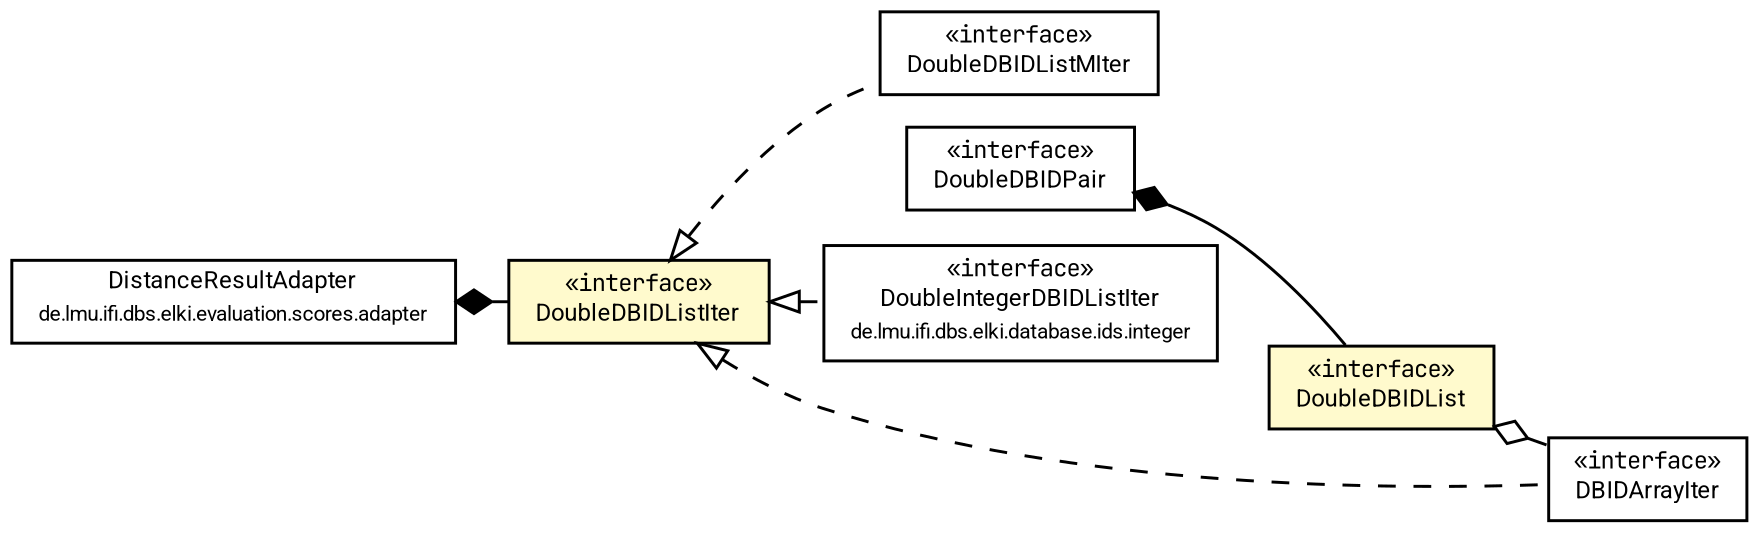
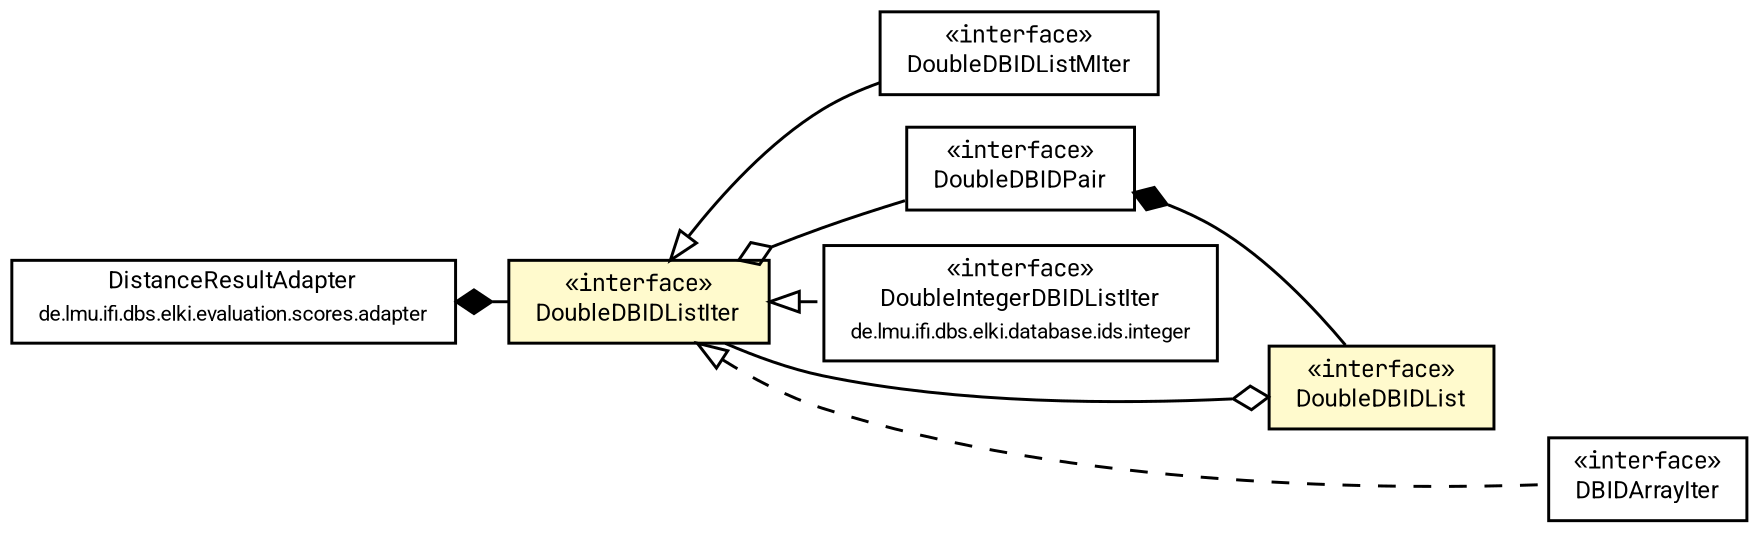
edge "DoubleDBIDListMIter" -> "DoubleDBIDListIter": style dashed -> solid
edge "DoubleDBIDPair" -> "DoubleDBIDListIter": added
edge "DBIDArrayIter" -> "DoubleDBIDList": now "DoubleDBIDListIter" -> "DoubleDBIDList"
